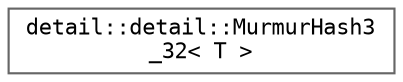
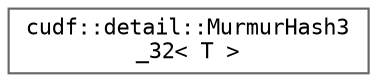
node "detail::detail::MurmurHash3 _32< T >": label "detail::detail::MurmurHash3 _32< T >" -> "cudf::detail::MurmurHash3 _32< T >"
